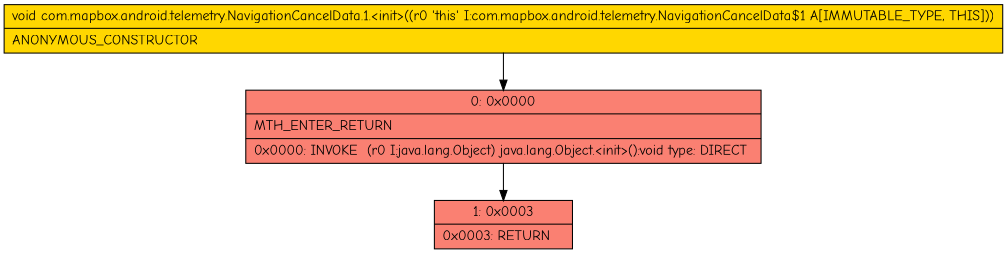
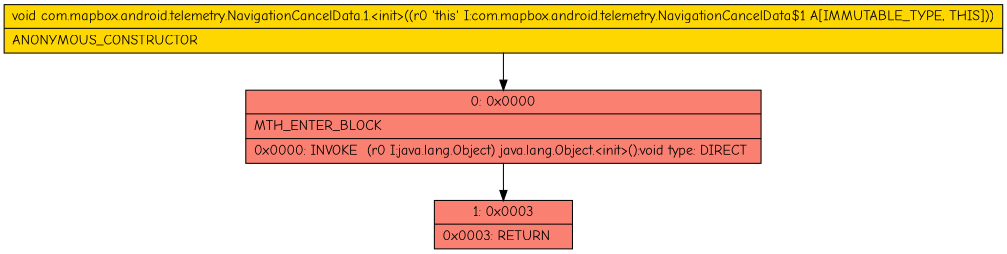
node "0: 0x0000": text "MTH_ENTER_RETURN" -> "MTH_ENTER_BLOCK"
